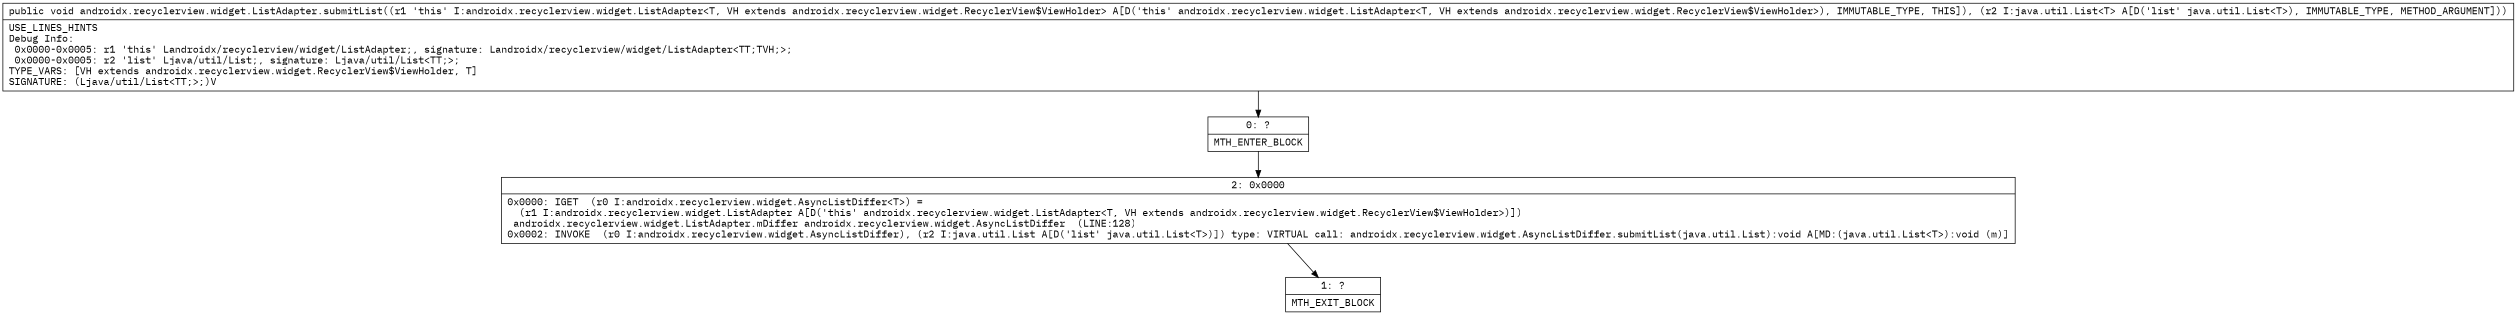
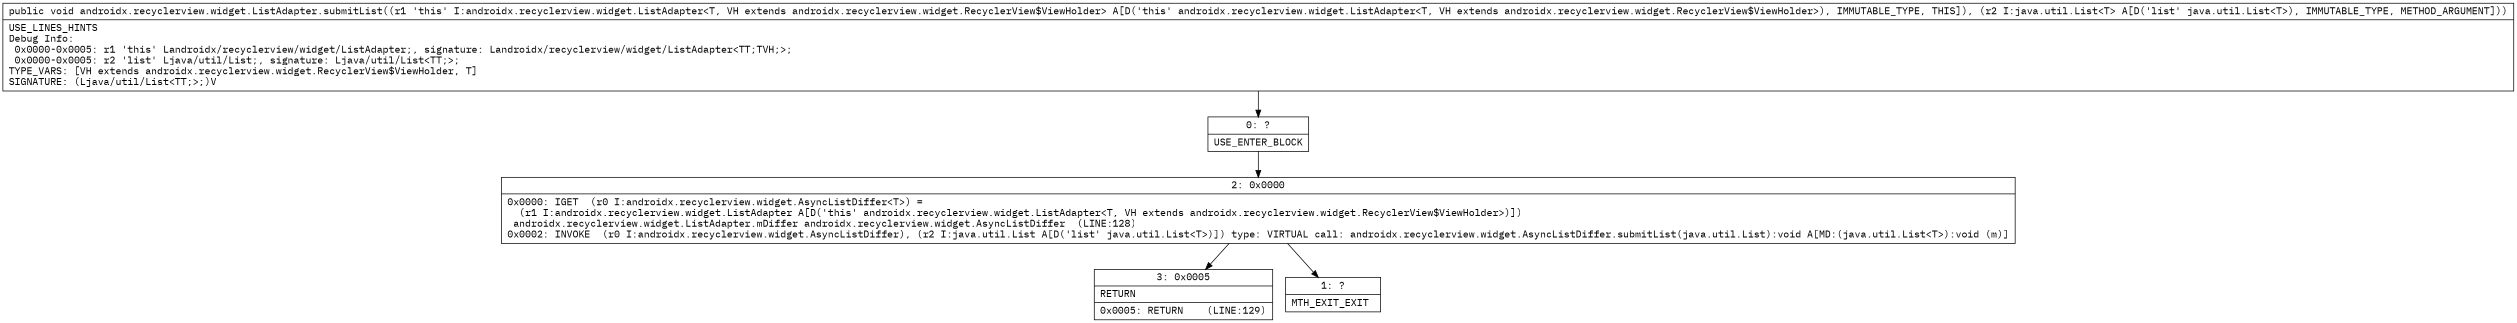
node "0: ?": text "MTH_ENTER_BLOCK" -> "USE_ENTER_BLOCK"
node "3: 0x0005": added
node "1: ?": text "MTH_EXIT_BLOCK" -> "MTH_EXIT_EXIT"
